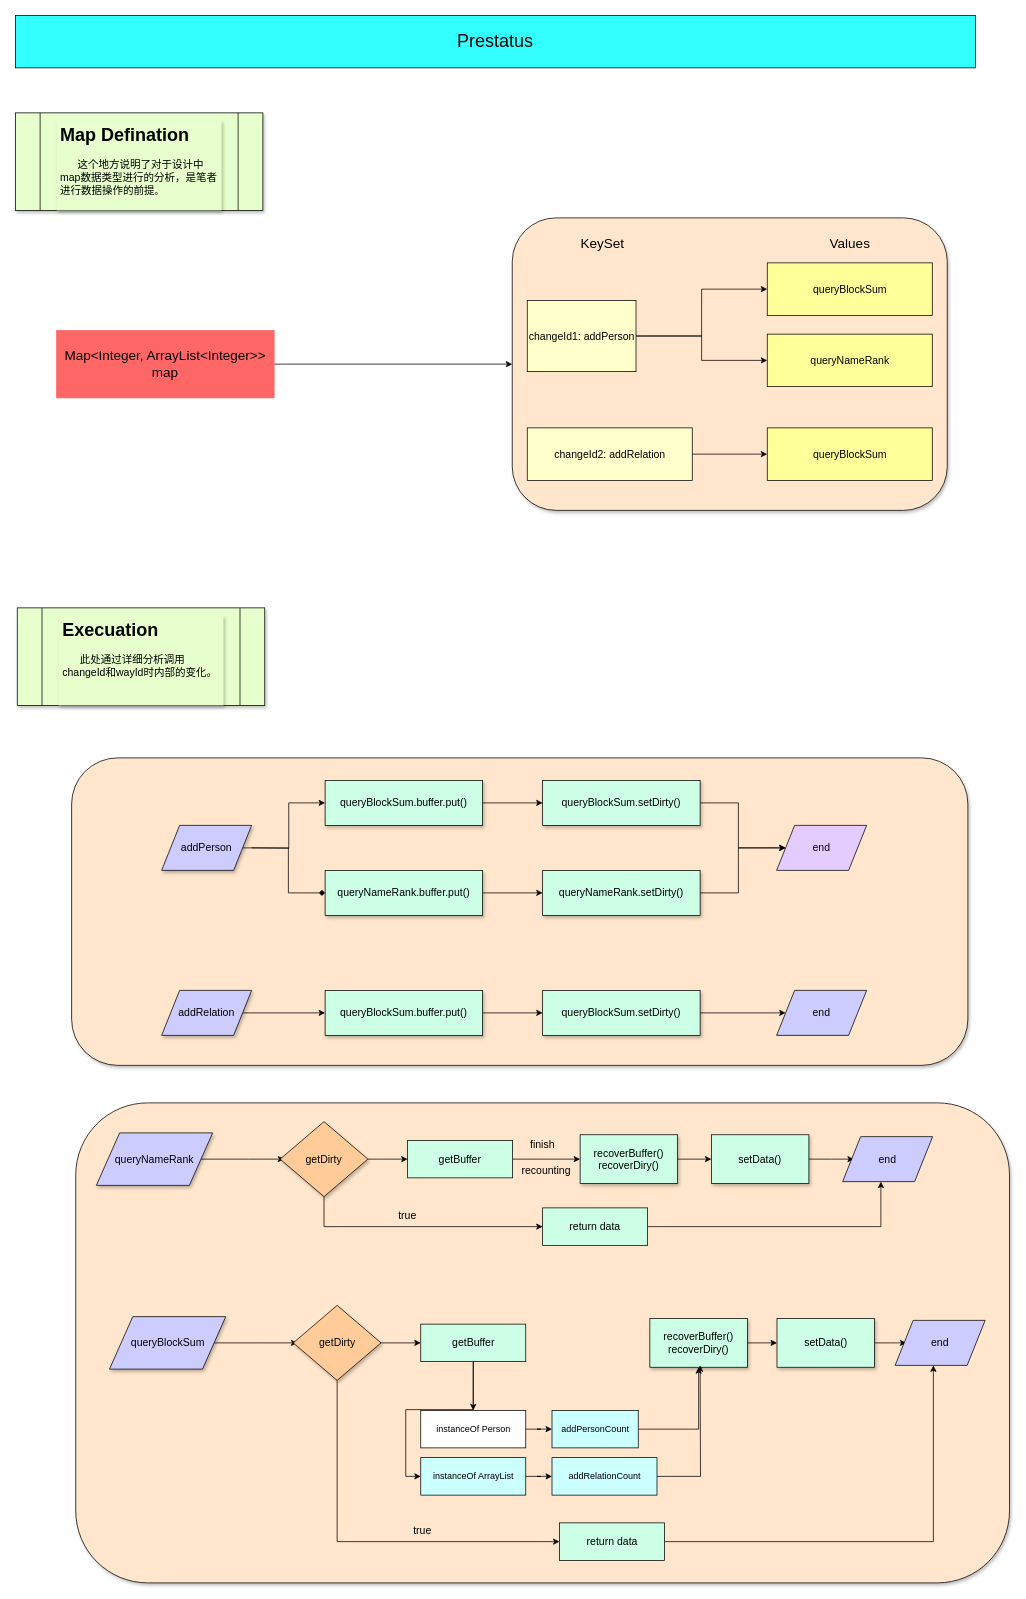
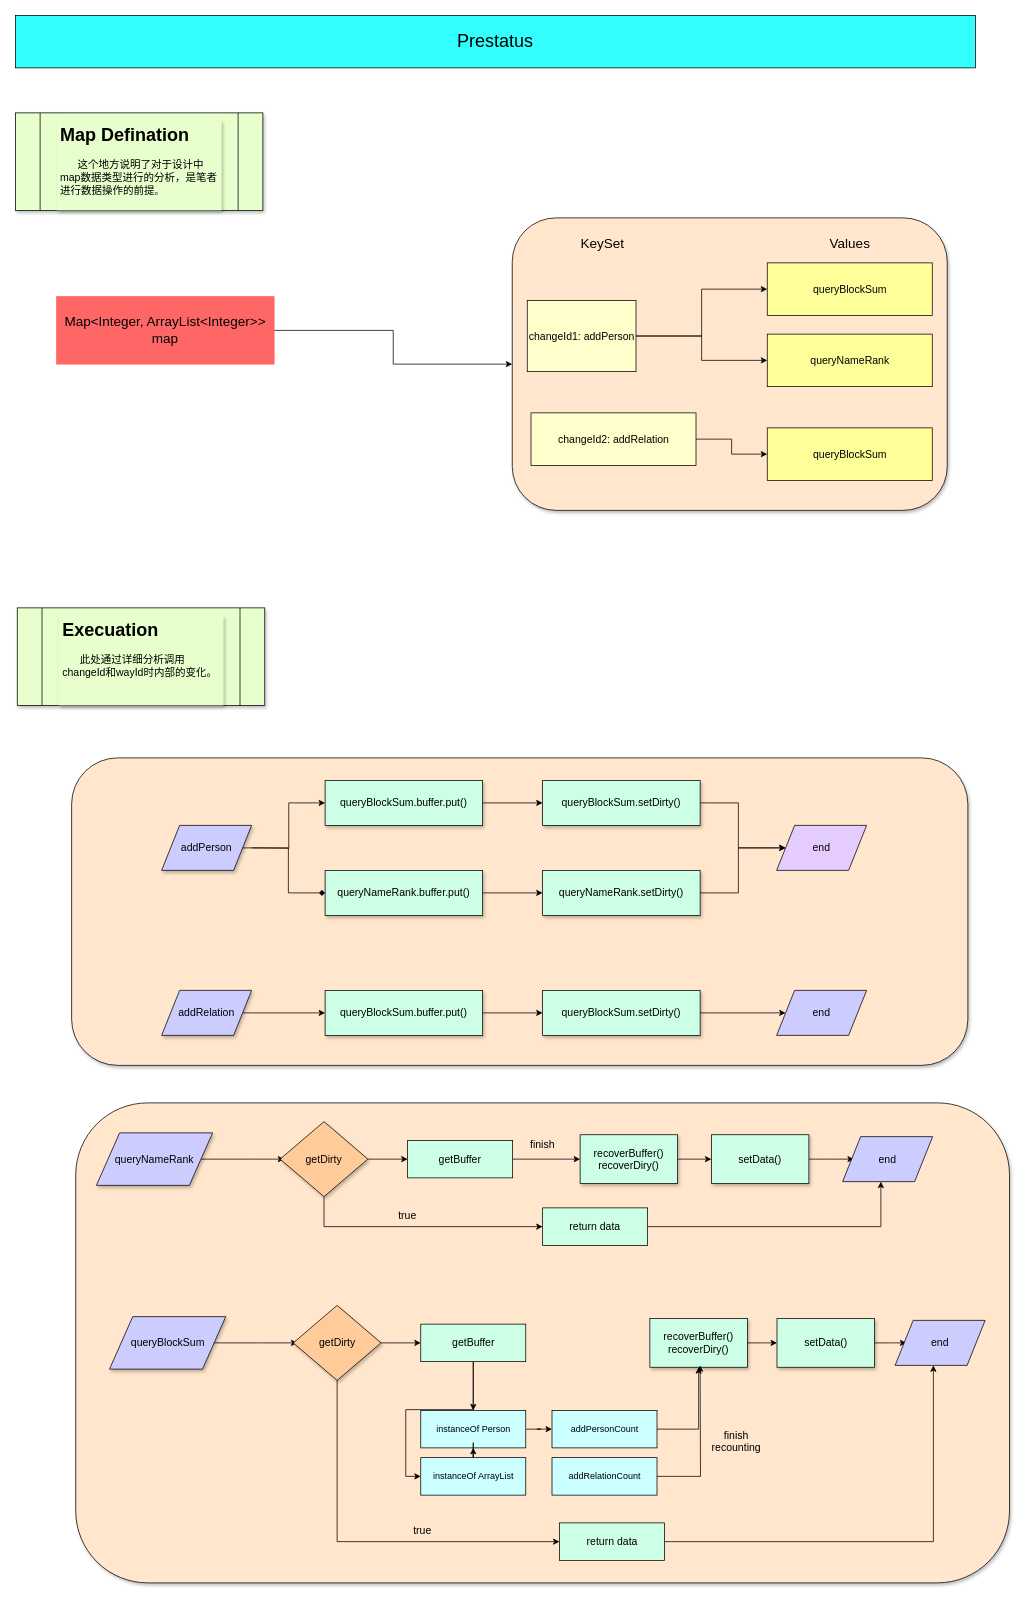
node "Map<Integer, ArrayList<Integer>> map": moved (165, 364) -> (165, 330)
node "changeId2: addRelation": moved (610, 454) -> (614, 439)
node "recounting": removed
node "instanceOf Person": fillcolor #ffffff -> #ccffff
node "addPersonCount": size 86x38 -> 105x38
node "finish recounting": added
edge "instanceOf ArrayList" -> "addRelationCount": now "instanceOf ArrayList" -> "instanceOf Person"
